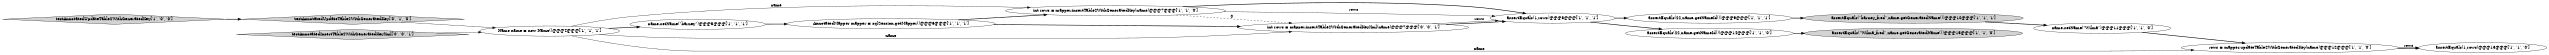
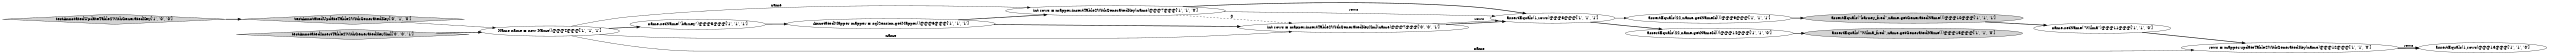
edge "assertEquals(1,rows)@@@8@@@['1', '1', '1']" -> "assertEquals(22,name.getNameId())@@@9@@@['1', '1', '1']": style bold -> solid
edge "testAnnotatedInsertTable2WithGeneratedKeyXml['0', '0', '1']" -> "Name name = new Name()@@@4@@@['1', '1', '1']": style solid -> bold
